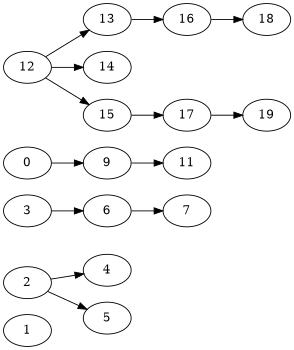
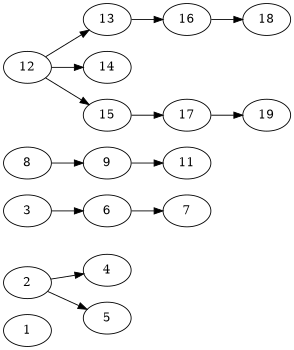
node "0": label "0" -> "8"
